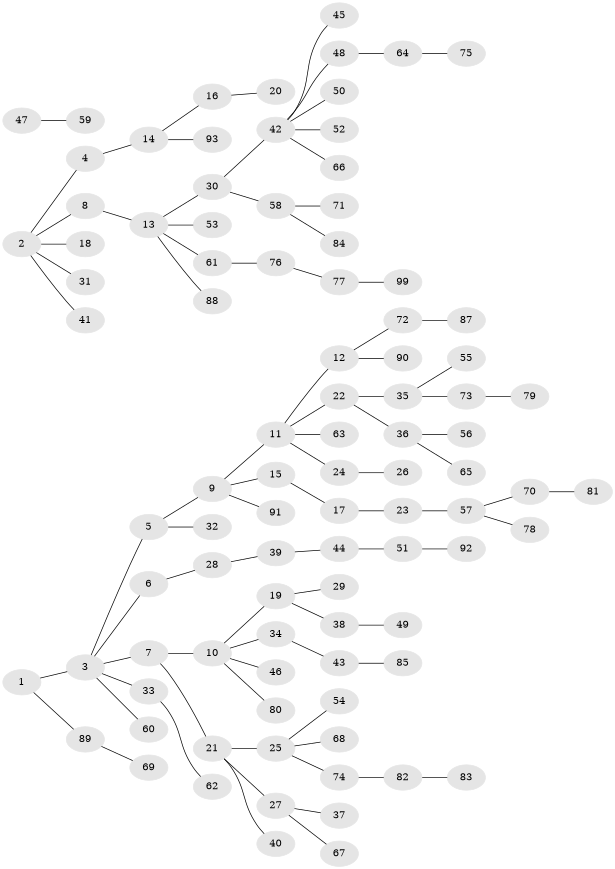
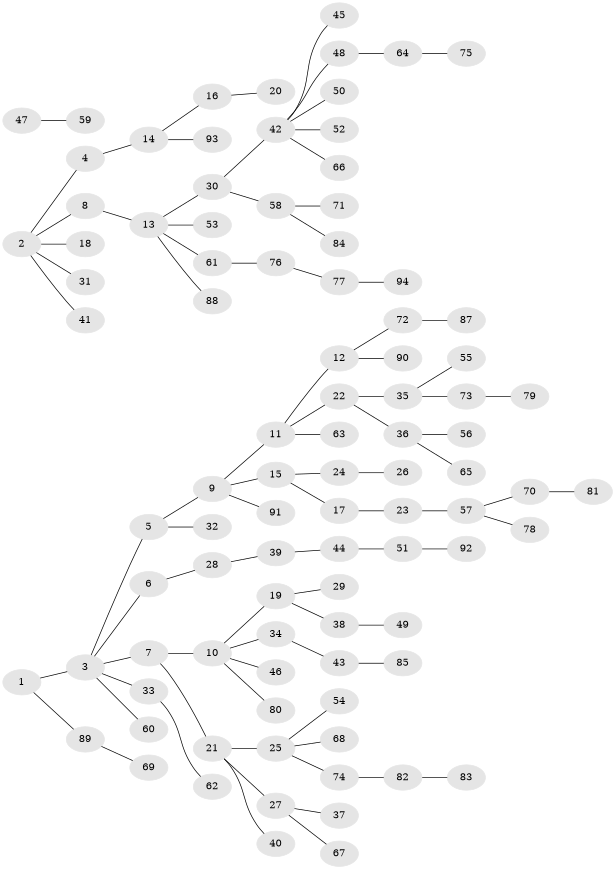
node "99": label "99" -> "94"
edge "11" -- "24": now "15" -- "24"
